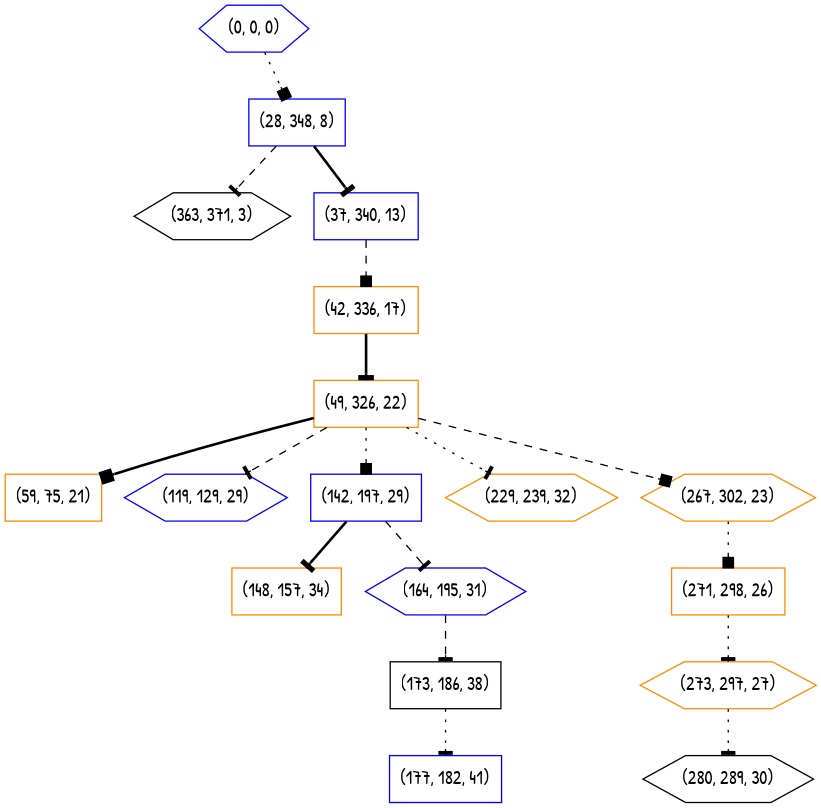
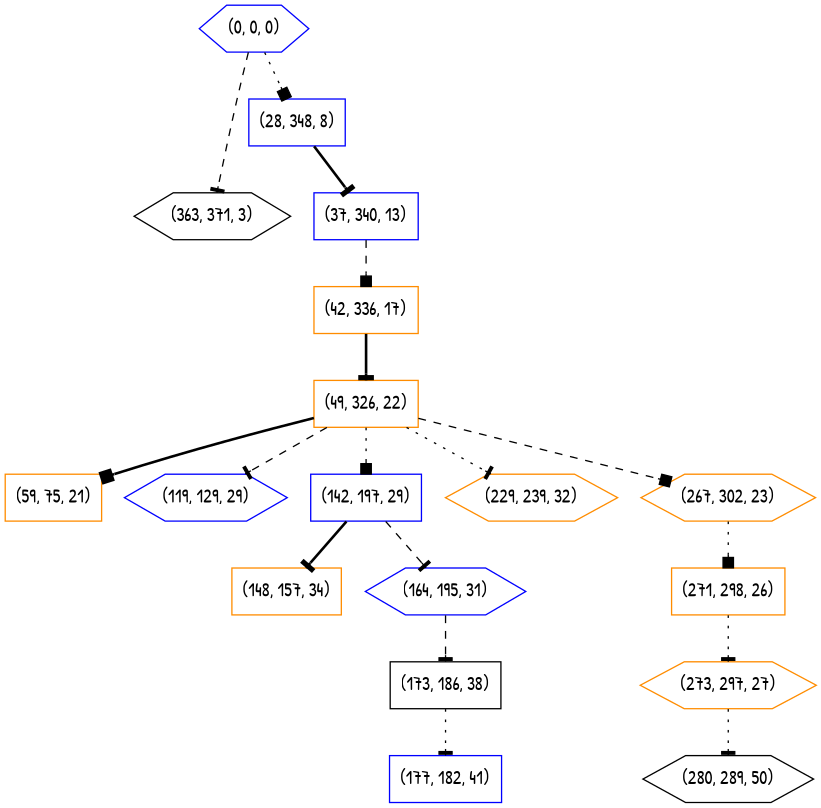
edge "(28, 348, 8)" -> "(363, 371, 3)": now "(0, 0, 0)" -> "(363, 371, 3)"
node "(280, 289, 30)": label "(280, 289, 30)" -> "(280, 289, 50)"
